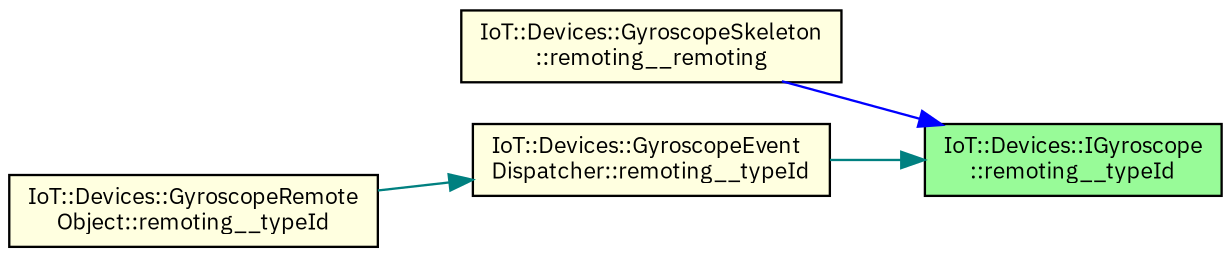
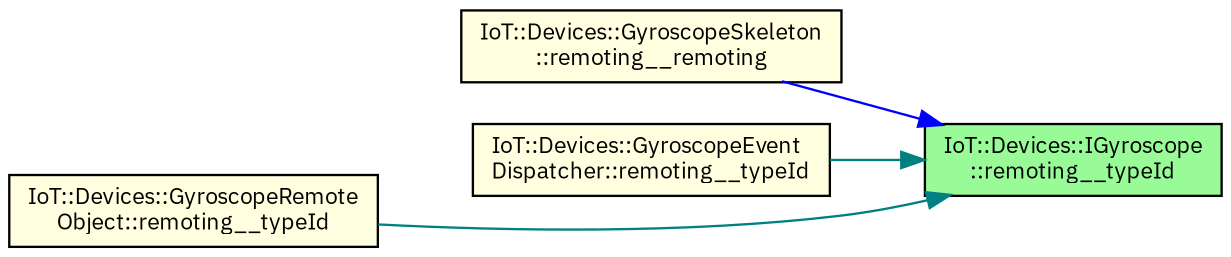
edge "IoT::Devices::GyroscopeRemote Object::remoting__typeId" -> "IoT::Devices::GyroscopeEvent Dispatcher::remoting__typeId": now "IoT::Devices::GyroscopeRemote Object::remoting__typeId" -> "IoT::Devices::IGyroscope ::remoting__typeId"
